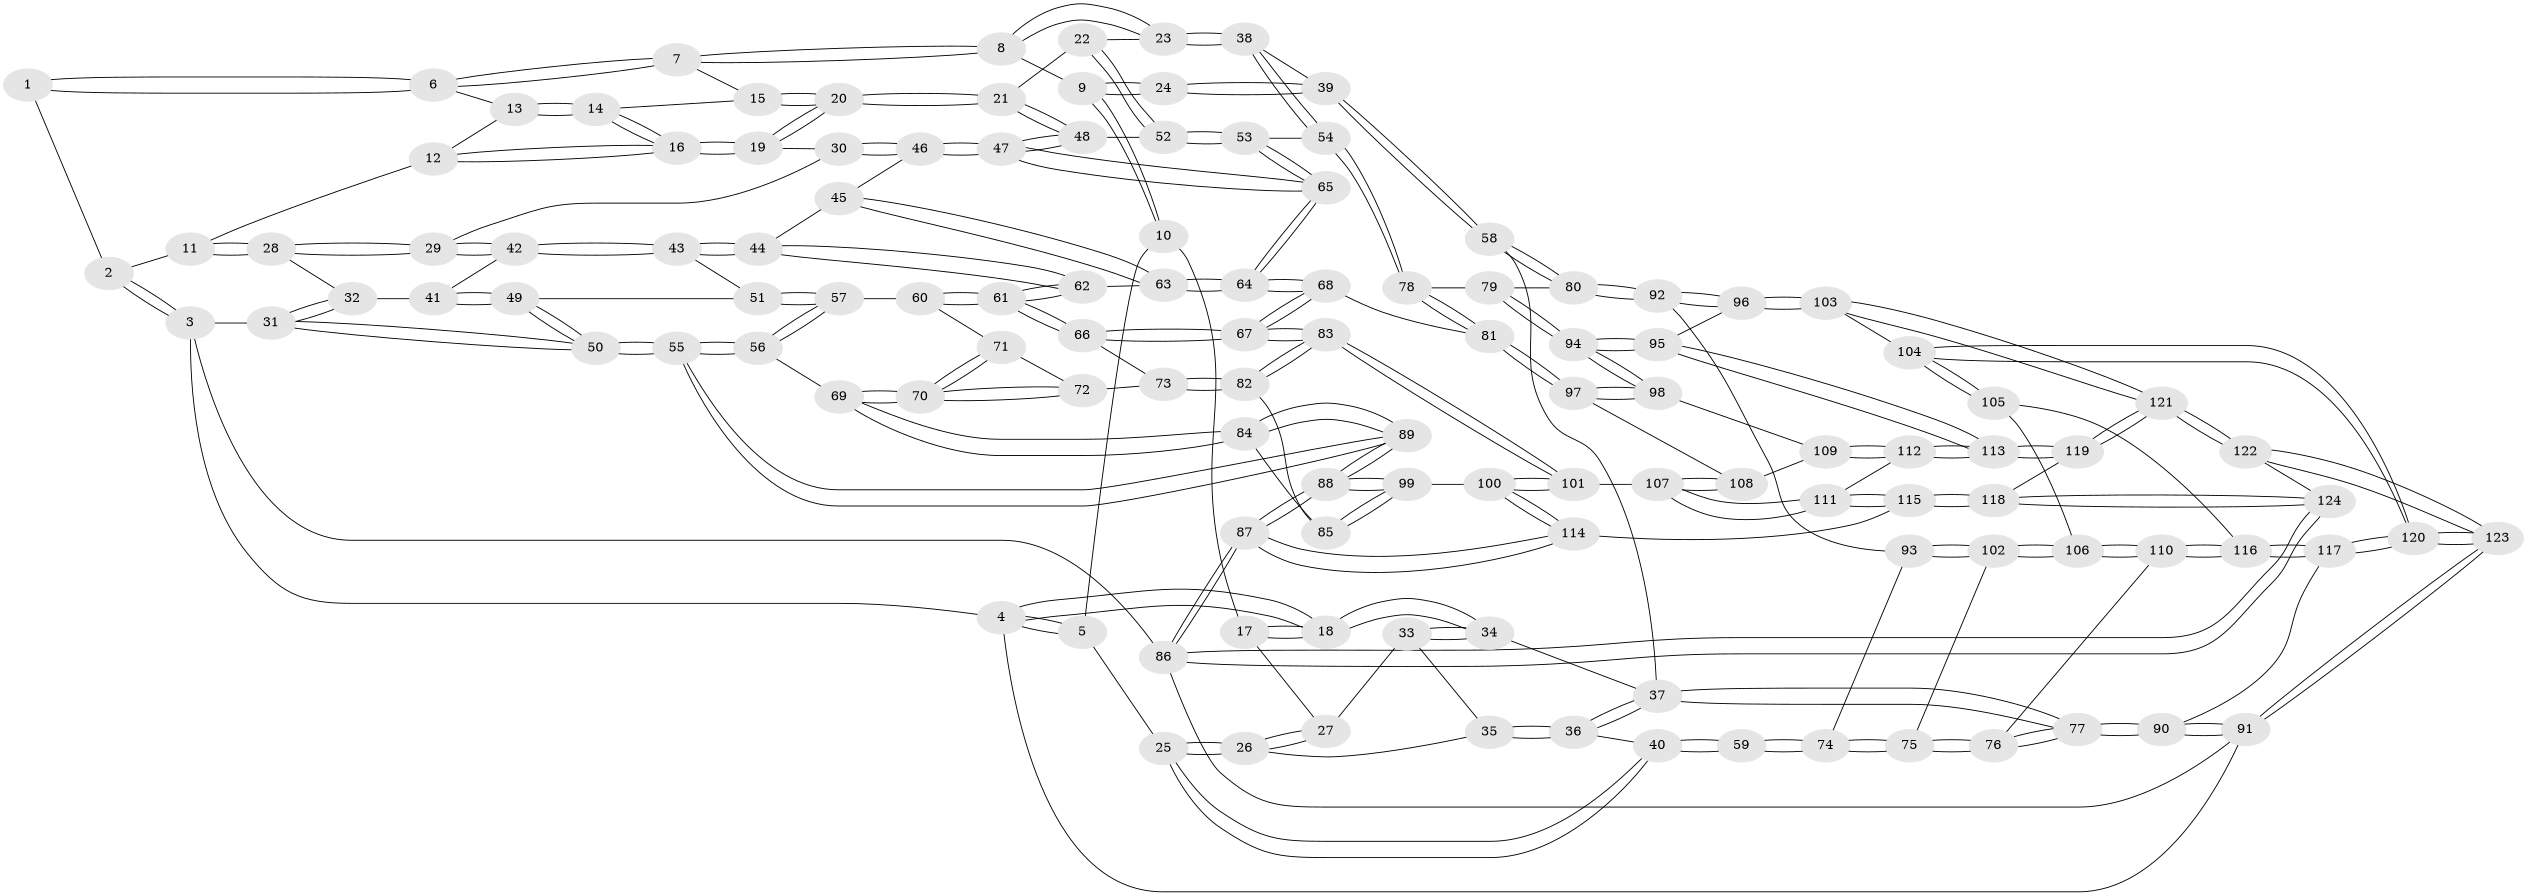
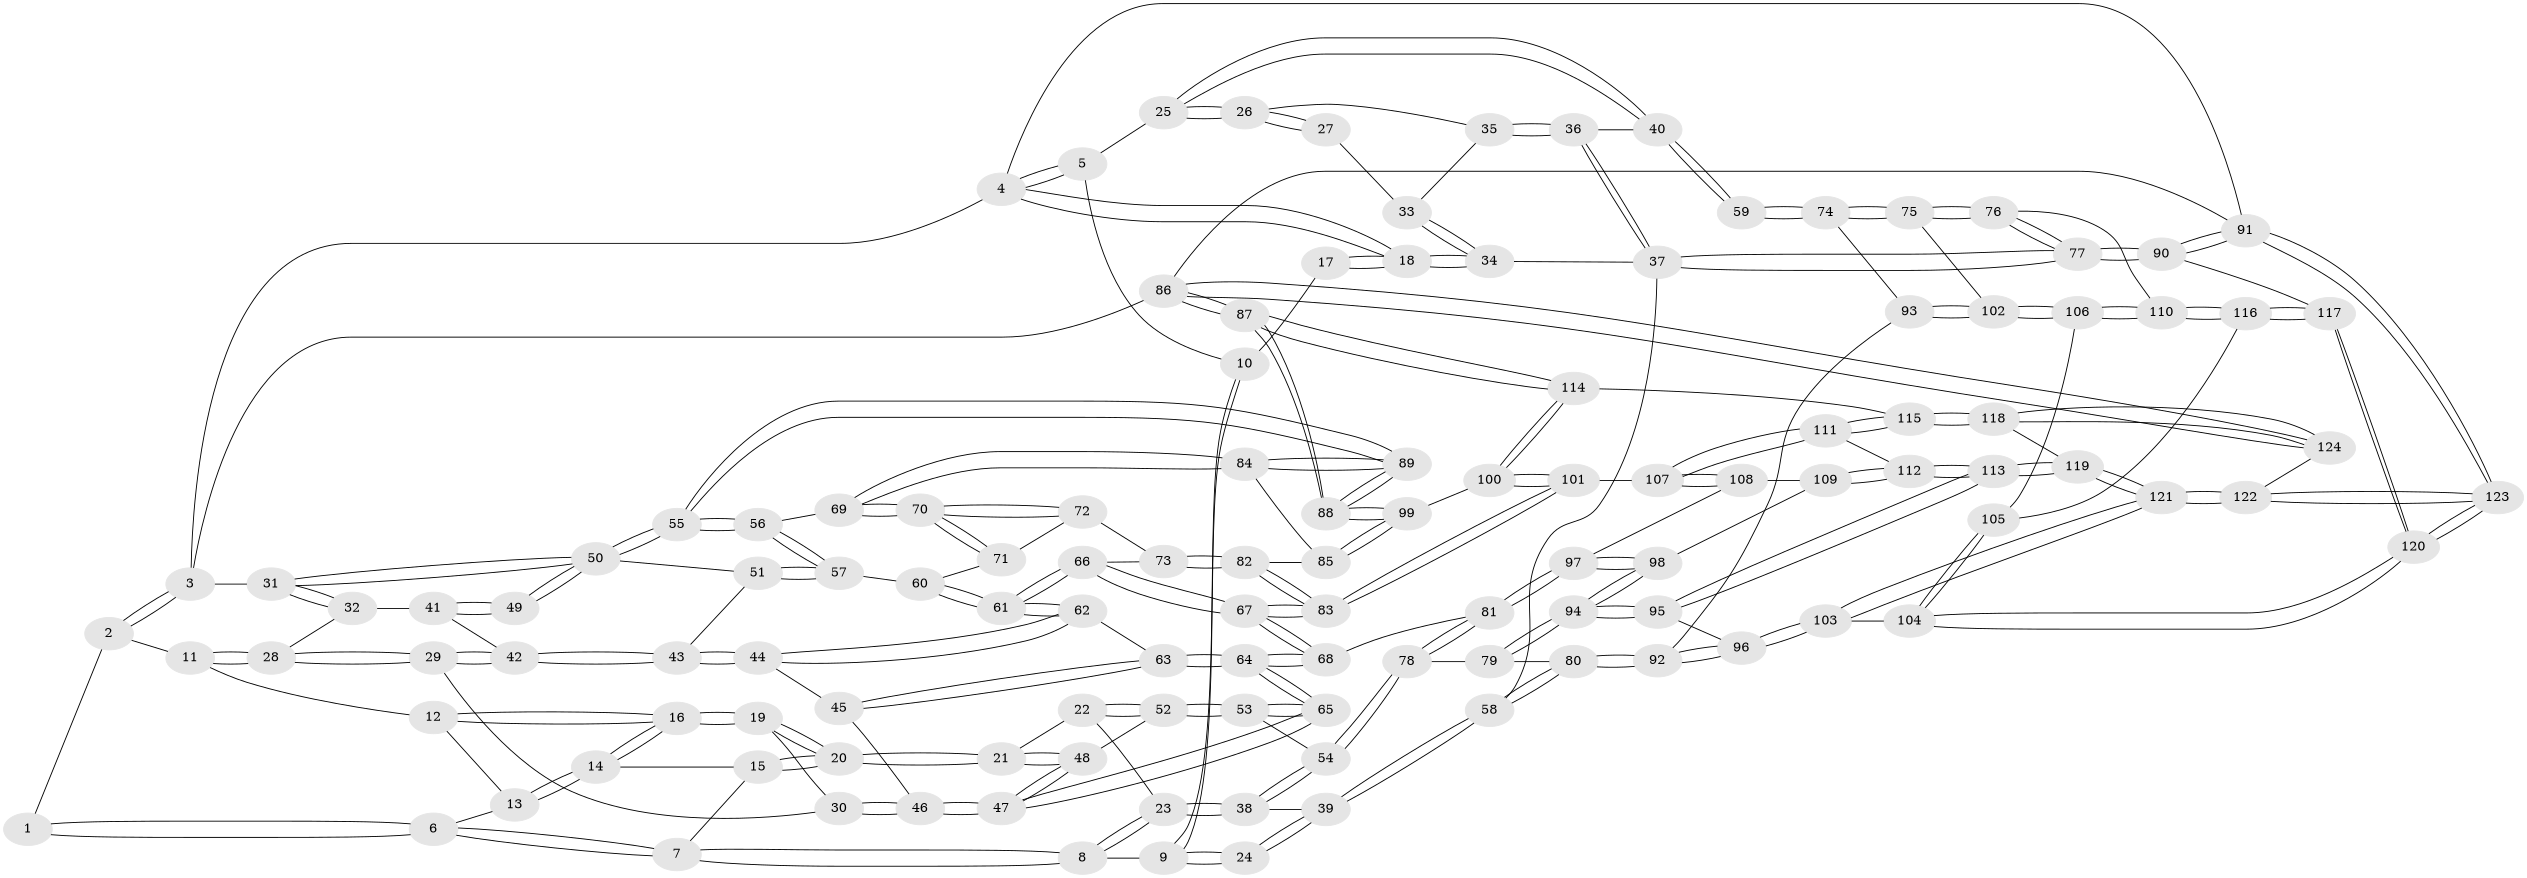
edge "49" -- "51": now "50" -- "51"
edge "17" -- "27": removed
